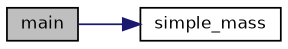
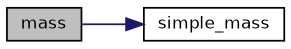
node "main": label "main" -> "mass"
